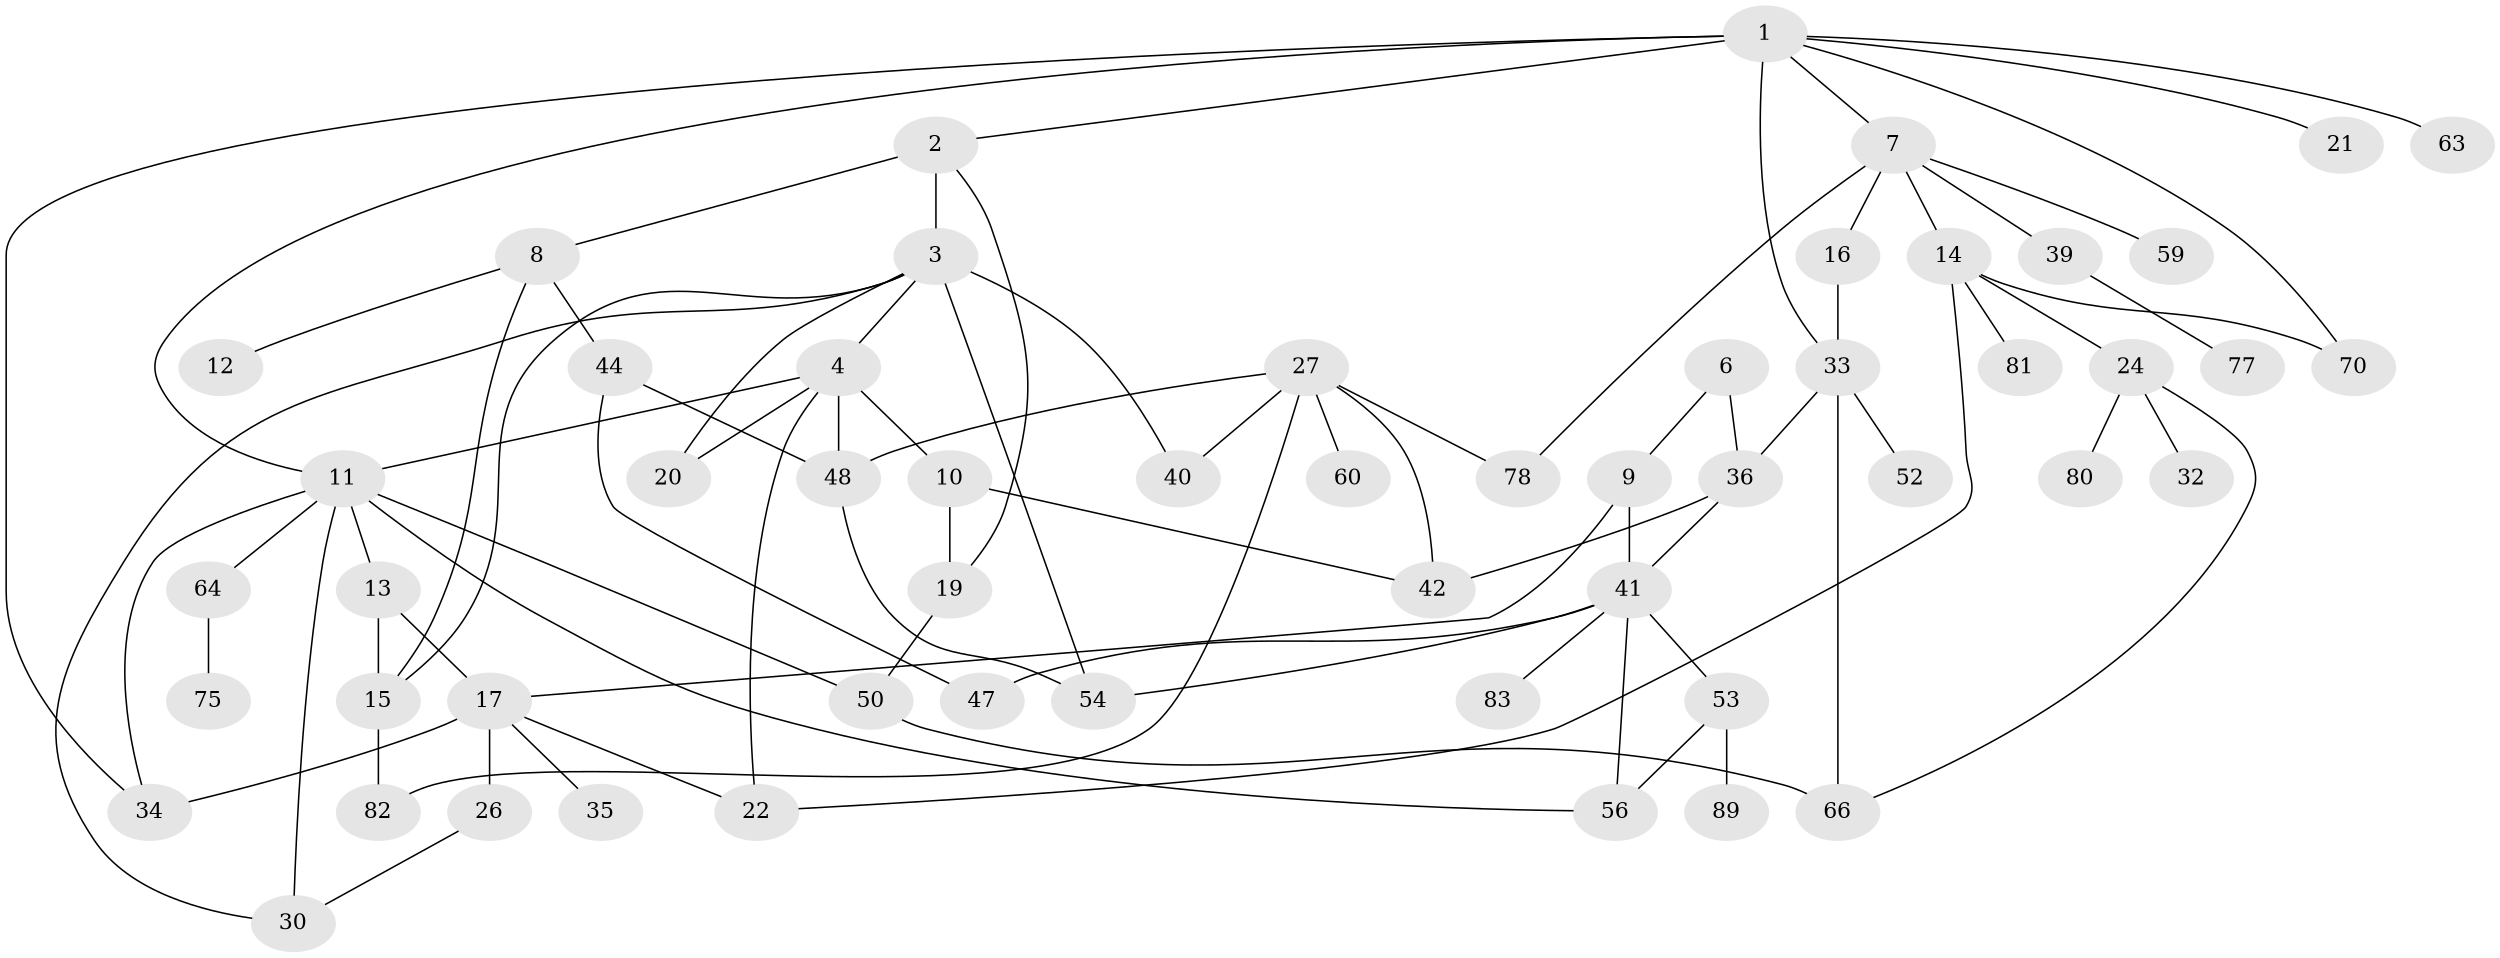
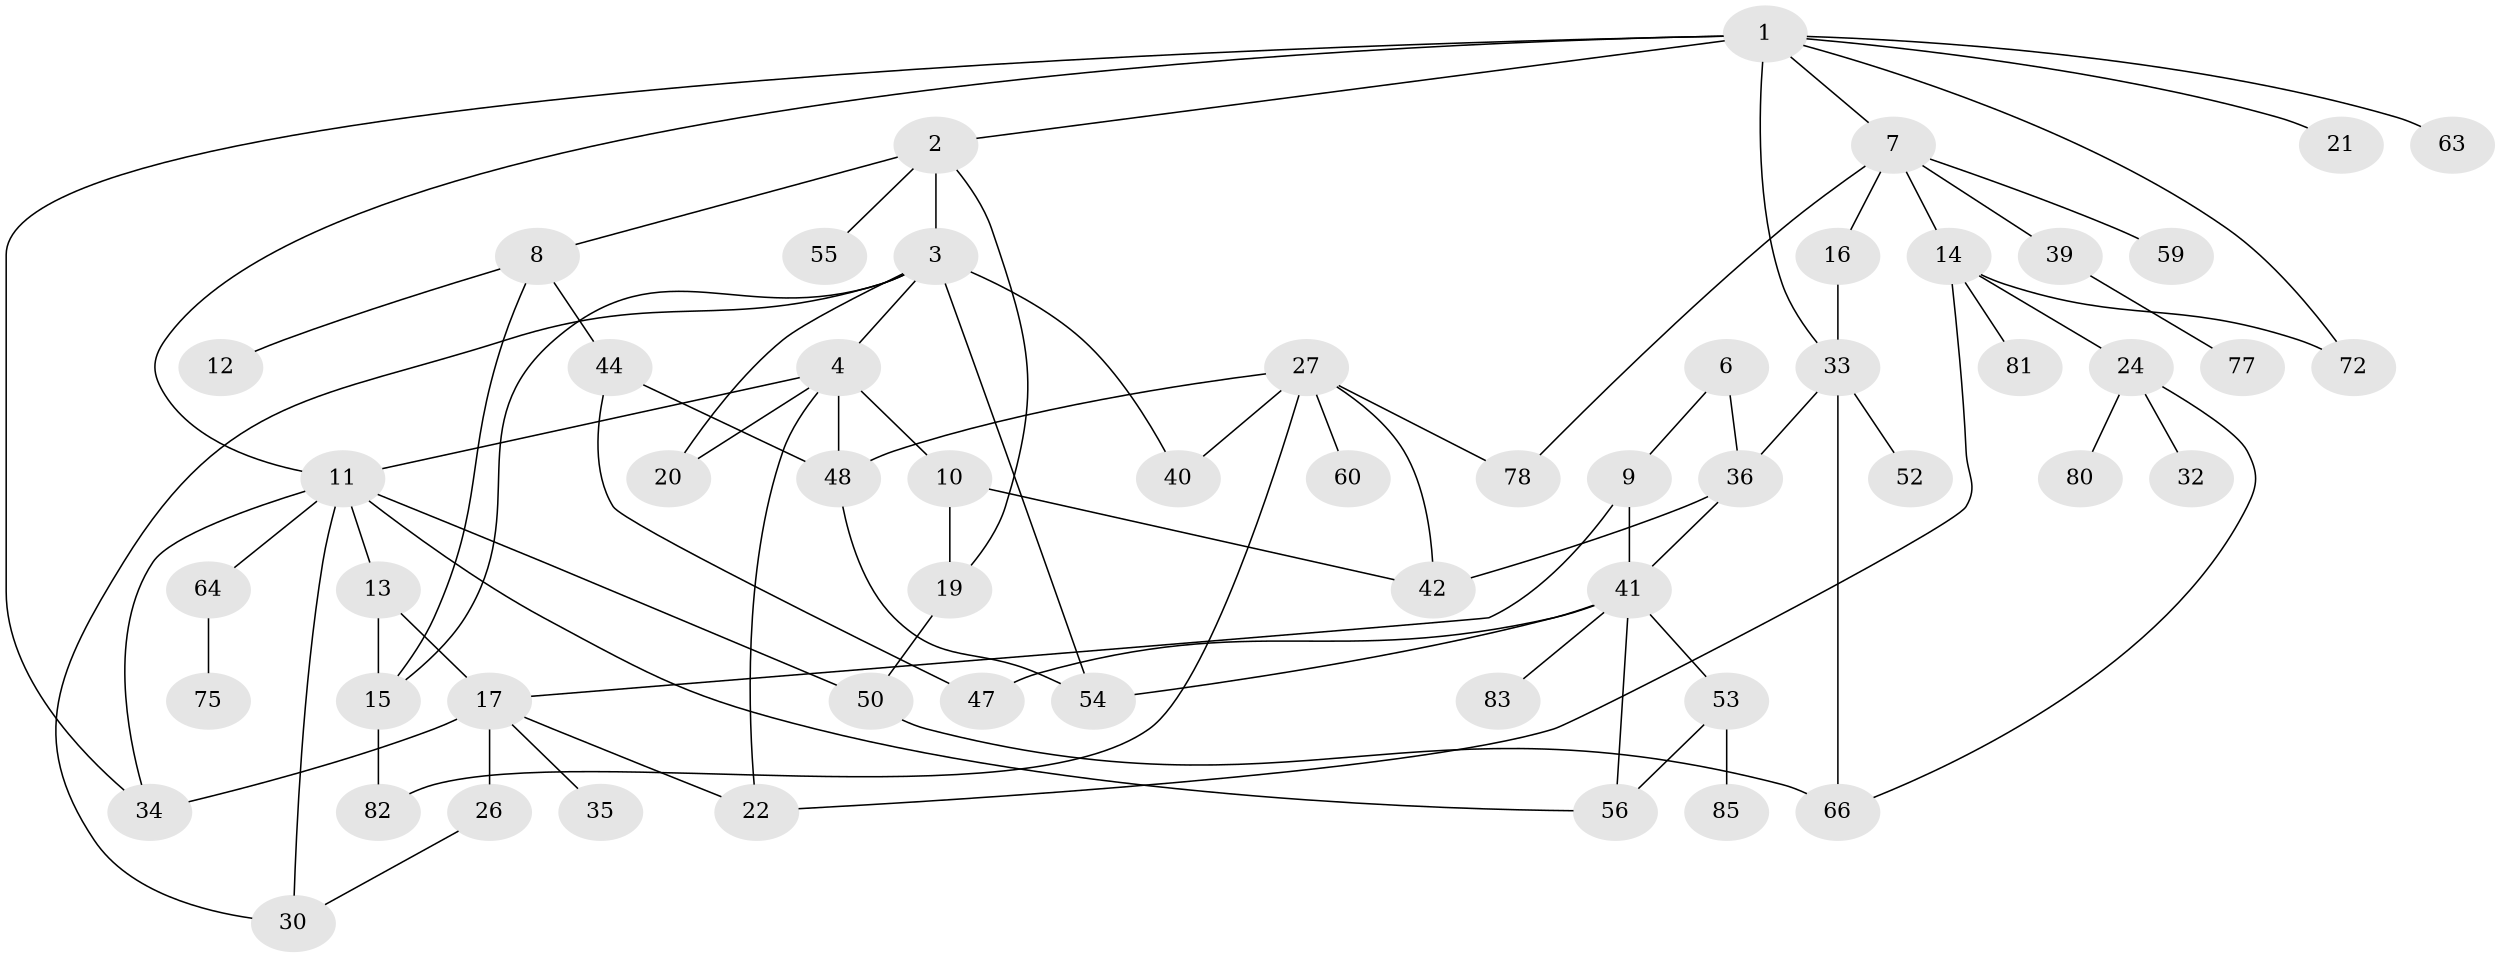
node "55": added
node "70": label "70" -> "72"
node "89": label "89" -> "85"
